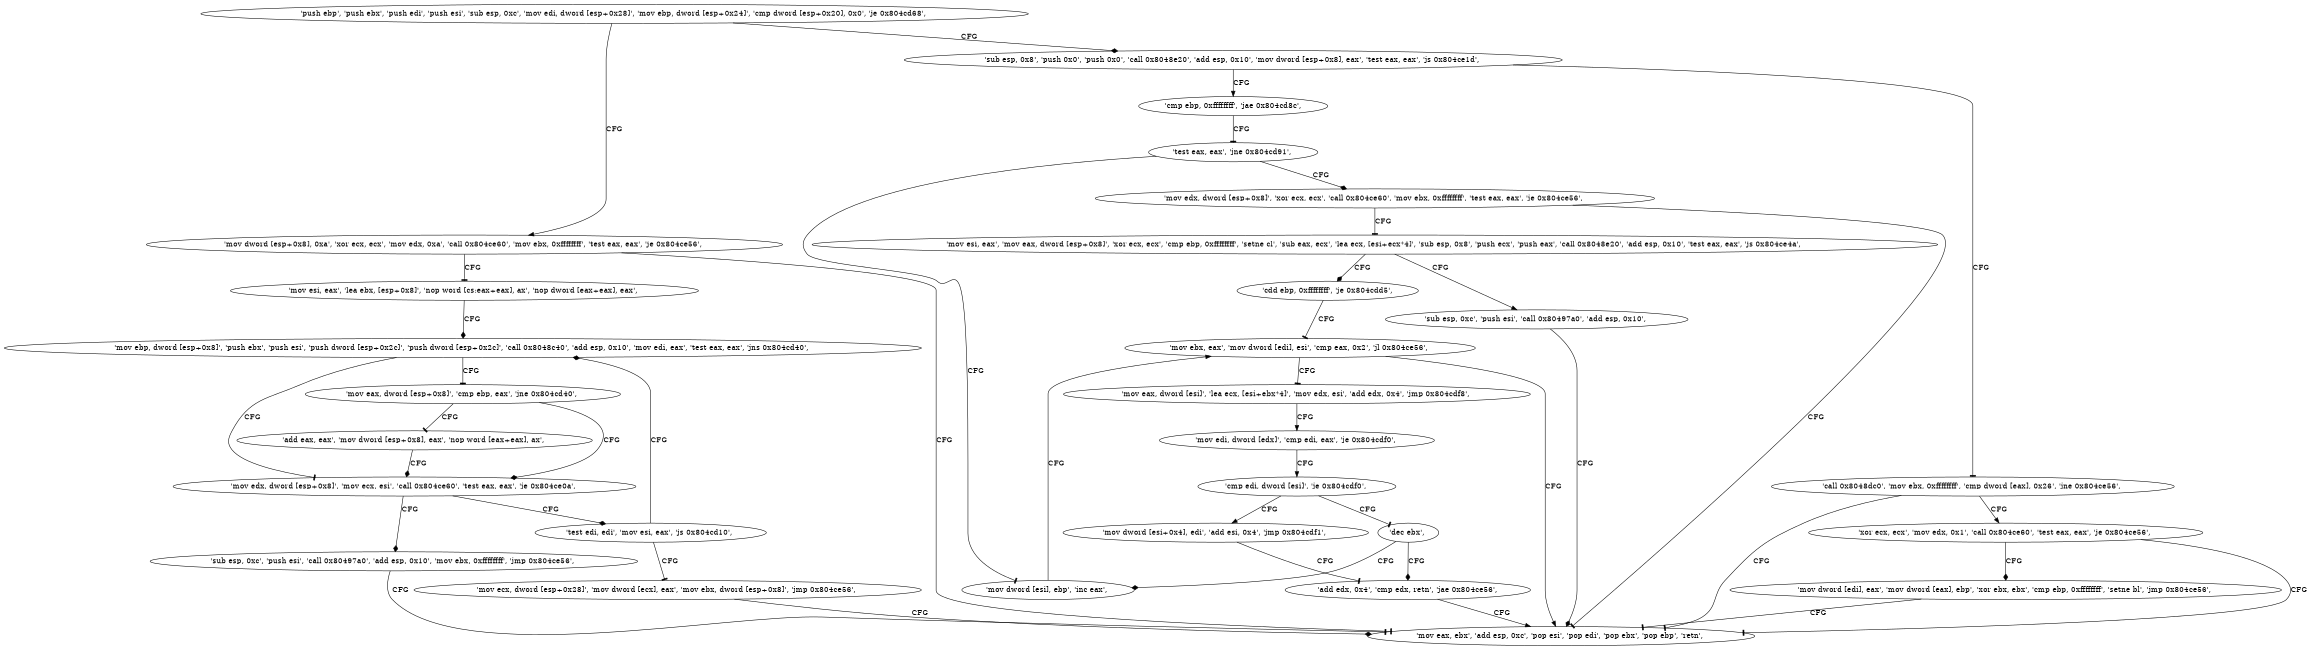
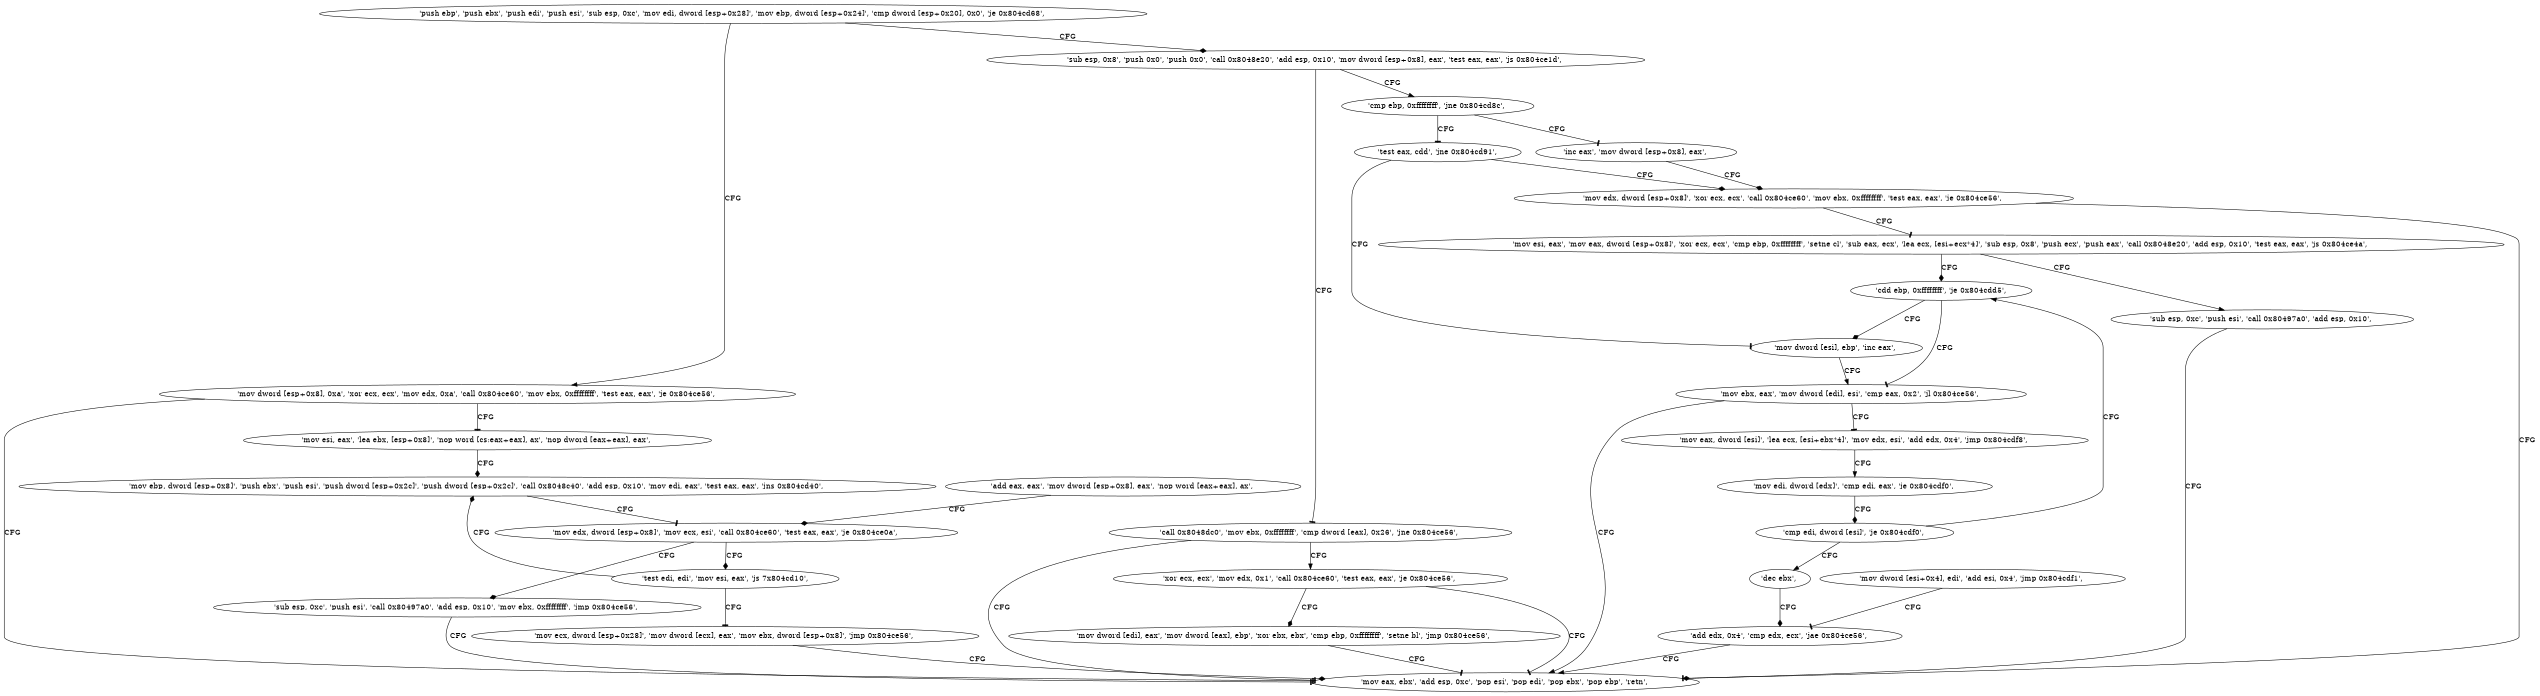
node "'cmp ebp, 0xffffffff', 'jae 0x804cd8c',": label "'cmp ebp, 0xffffffff', 'jae 0x804cd8c'," -> "'cmp ebp, 0xffffffff', 'jne 0x804cd8c',"
node "'test eax, eax', 'jne 0x804cd91',": label "'test eax, eax', 'jne 0x804cd91'," -> "'test eax, cdd', 'jne 0x804cd91',"
node "'inc eax', 'mov dword [esp+0x8], eax',": added
node "'mov eax, dword [esp+0x8]', 'cmp ebp, eax', 'jne 0x804cd40',": removed
edge "'mov edi, dword [edx]', 'cmp edi, eax', 'je 0x804cdf0'," -> "'cmp edi, dword [esi]', 'je 0x804cdf0',": arrowhead normal -> diamond
edge "'cmp edi, dword [esi]', 'je 0x804cdf0'," -> "'mov dword [esi+0x4], edi', 'add esi, 0x4', 'jmp 0x804cdf1',": now "'cmp edi, dword [esi]', 'je 0x804cdf0'," -> "'cdd ebp, 0xffffffff', 'je 0x804cdd5',"
edge "'cmp edi, dword [esi]', 'je 0x804cdf0'," -> "'dec ebx',": arrowhead tee -> normal
node "'test edi, edi', 'mov esi, eax', 'js 0x804cd10',": label "'test edi, edi', 'mov esi, eax', 'js 0x804cd10'," -> "'test edi, edi', 'mov esi, eax', 'js 7x804cd10',"
edge "'dec ebx'," -> "'mov dword [esi], ebp', 'inc eax',": now "'cdd ebp, 0xffffffff', 'je 0x804cdd5'," -> "'mov dword [esi], ebp', 'inc eax',"
node "'add edx, 0x4', 'cmp edx, retn', 'jae 0x804ce56',": label "'add edx, 0x4', 'cmp edx, retn', 'jae 0x804ce56'," -> "'add edx, 0x4', 'cmp edx, ecx', 'jae 0x804ce56',"
